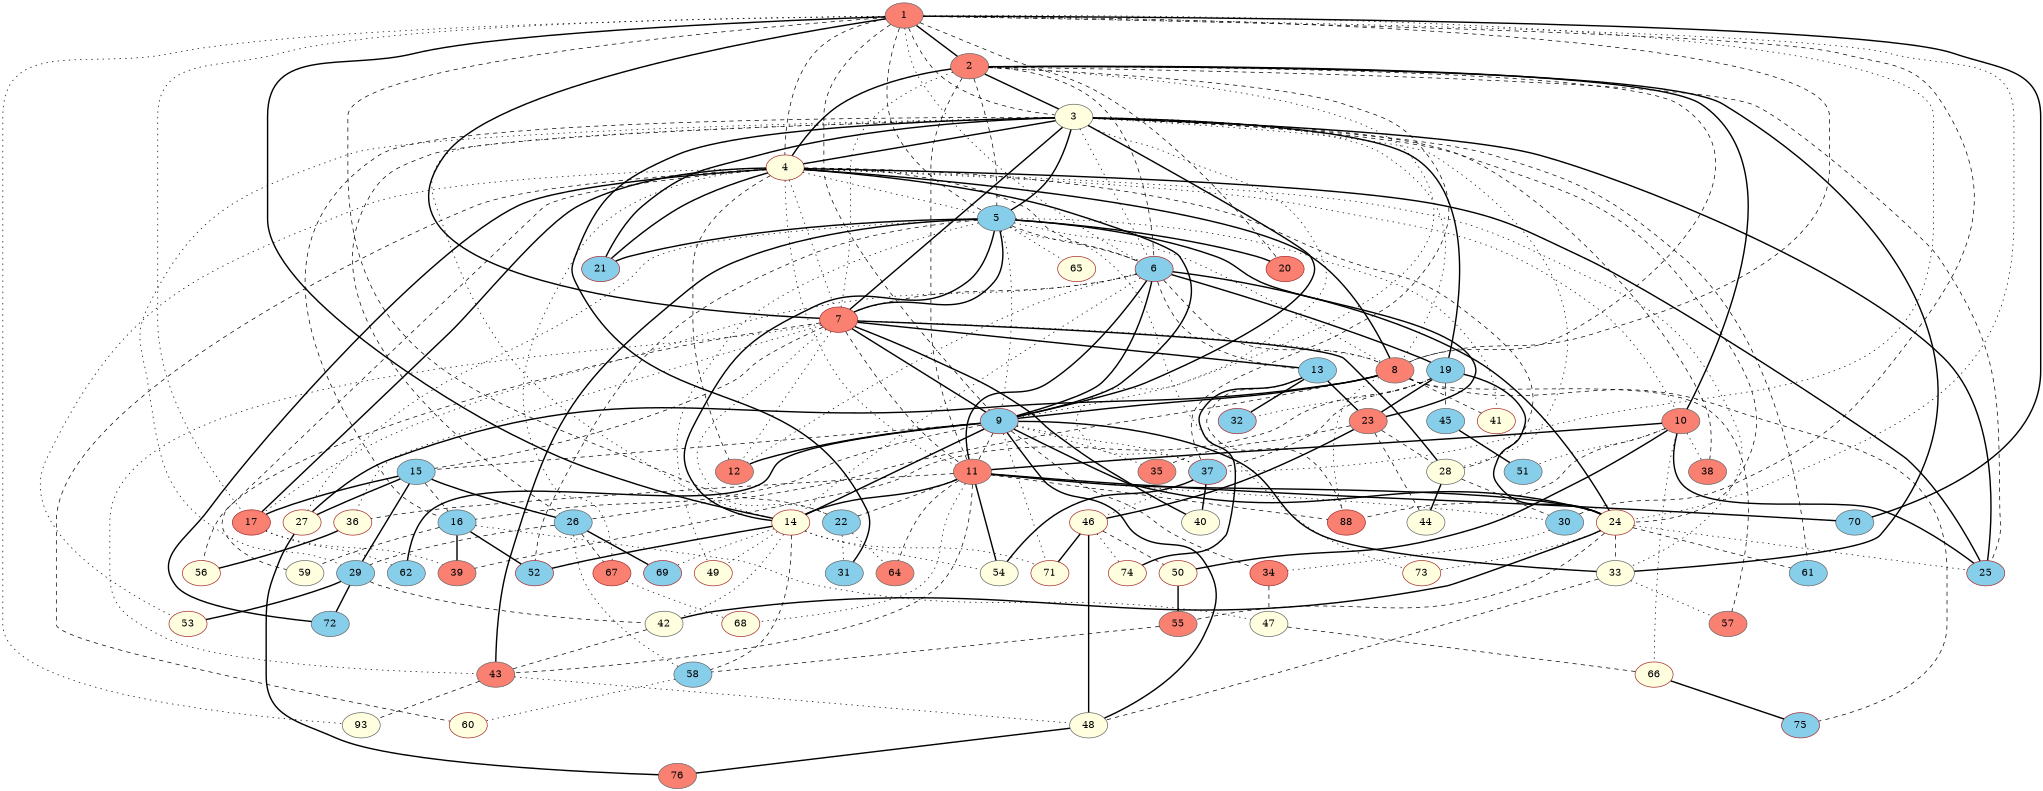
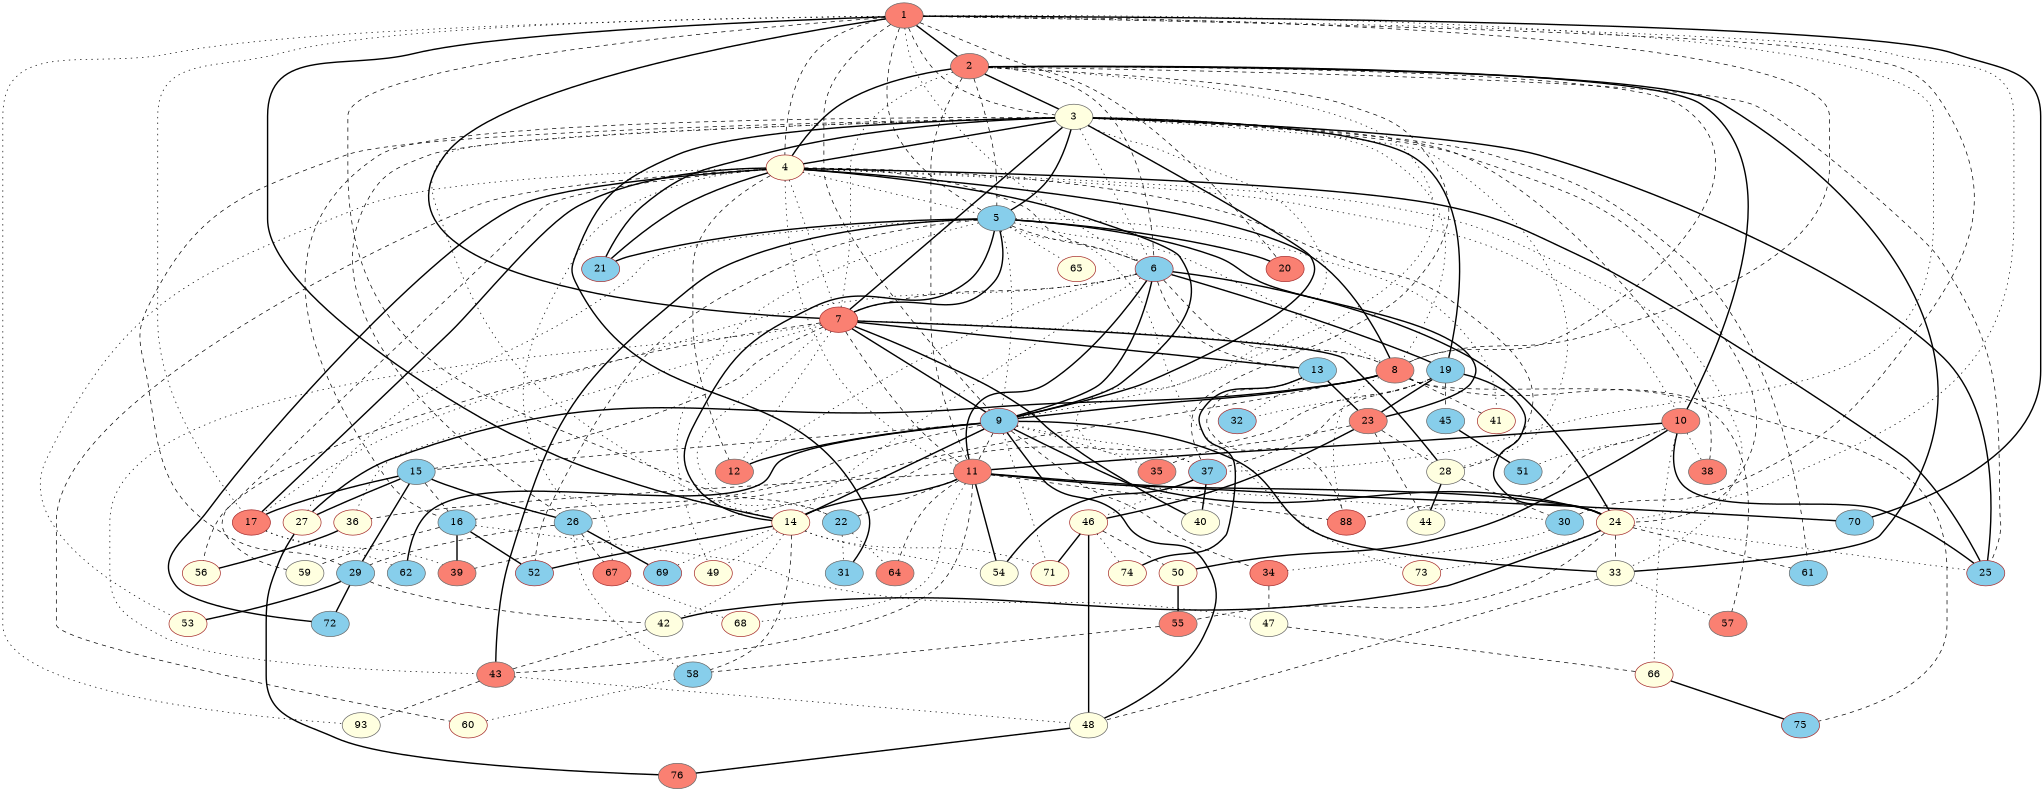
edge "3" -- "29": style dotted -> dashed
edge "13" -- "32": style bold -> dotted
